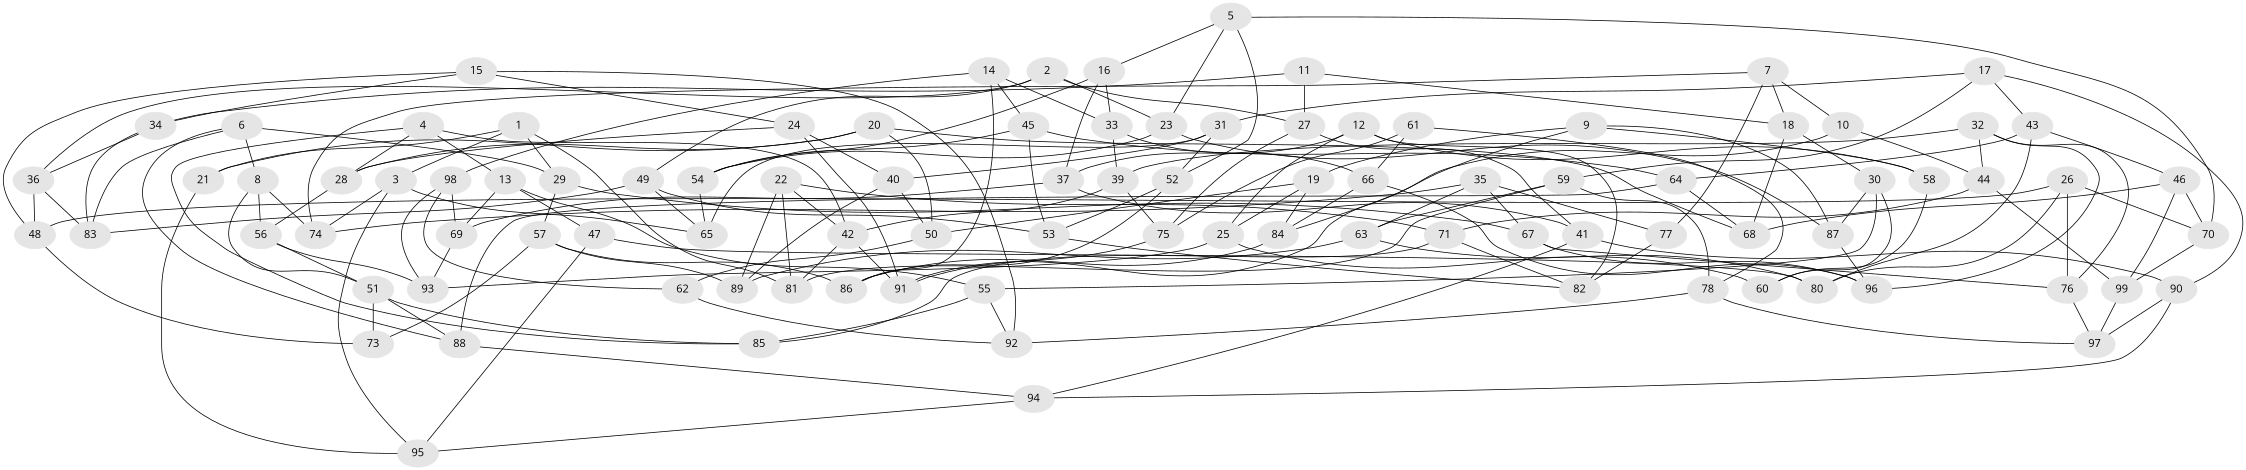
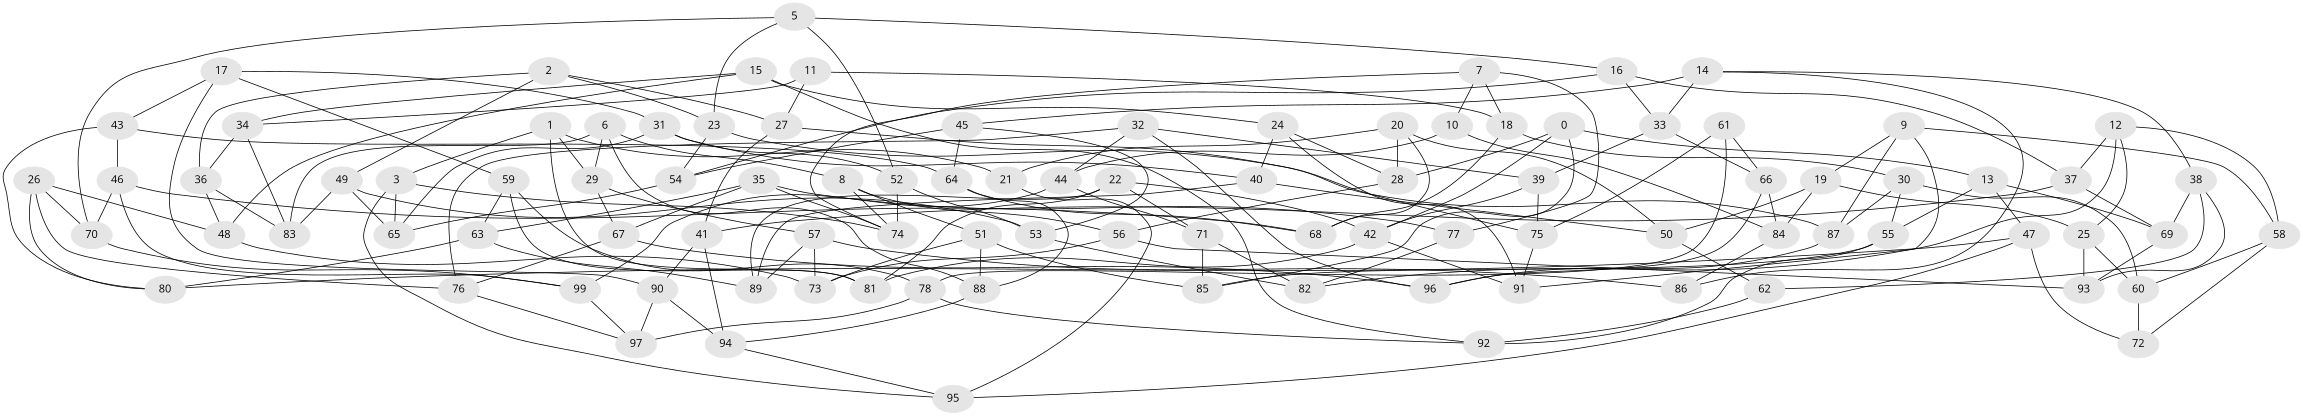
node "4": label "4" -> "0"
node "98": label "98" -> "38"
edge "52" -- "86": now "52" -- "74"
edge "56" -- "51": now "56" -- "73"
node "72": added
